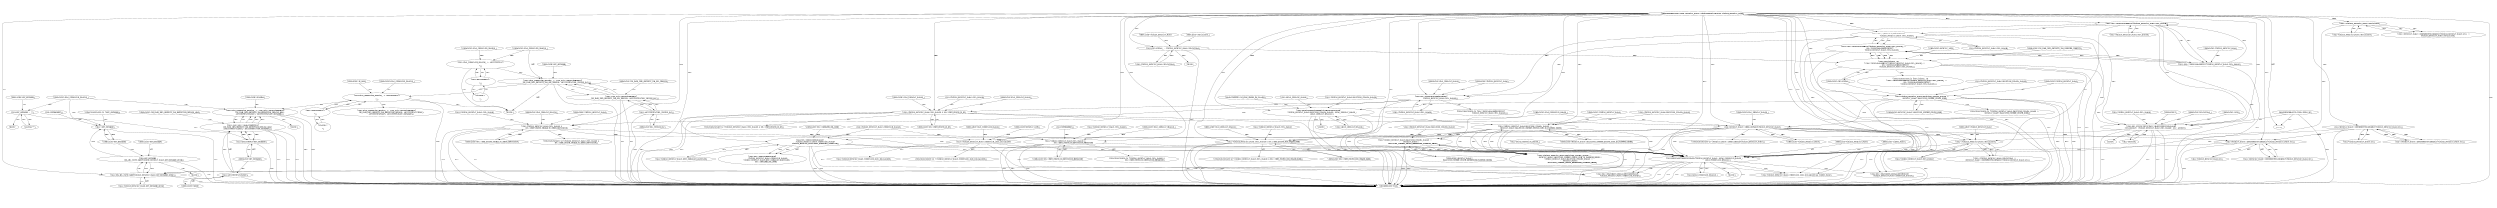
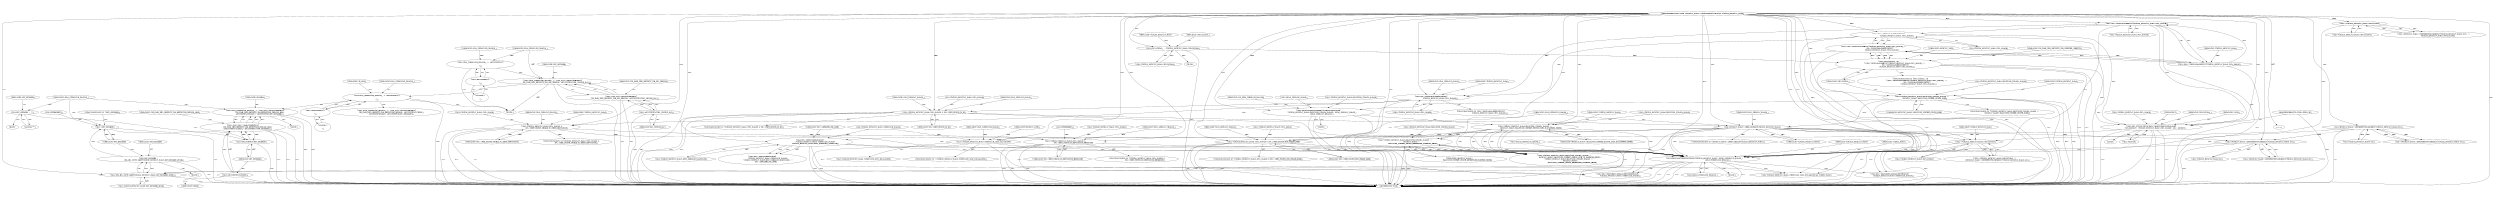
node "(GetStringFUTF,old_show_change_pw_buttons)": label "(GetStringFUTF,old_show_change_pw_buttons)" -> "(Identifier,old_show_change_pw_buttons)"
edge "(MethodParameterIn,const GURL& url)" -> "1000103": removed, label "AST:"
node "(Call,&site_identity_details_)": removed
edge "(Call,!key_exchange)" -> "(Call,ASCIIToUTF16(key_exchange))": added, label "DDG:"
edge "(Identifier,cipher)" -> "(Call,ASCIIToUTF16(cipher))": removed, label "AST:"
